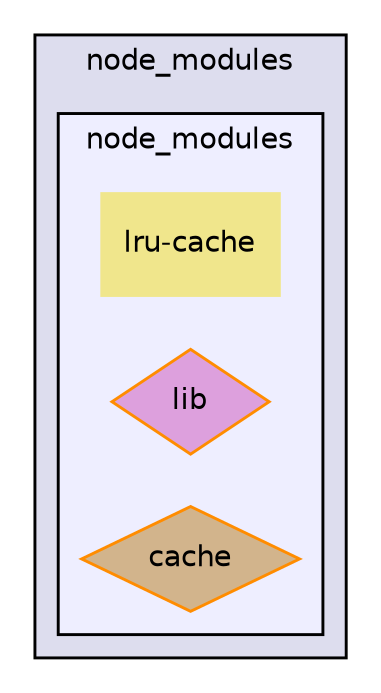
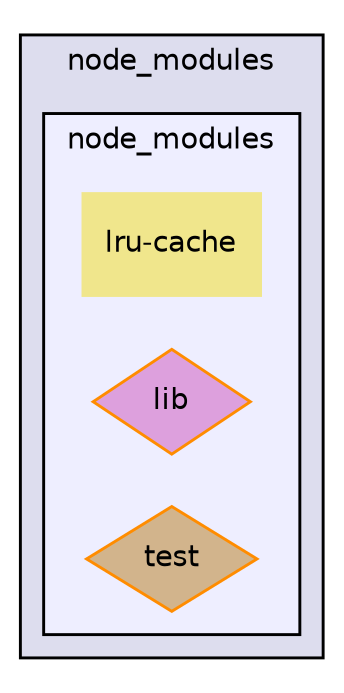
node "cache": label "cache" -> "test"
